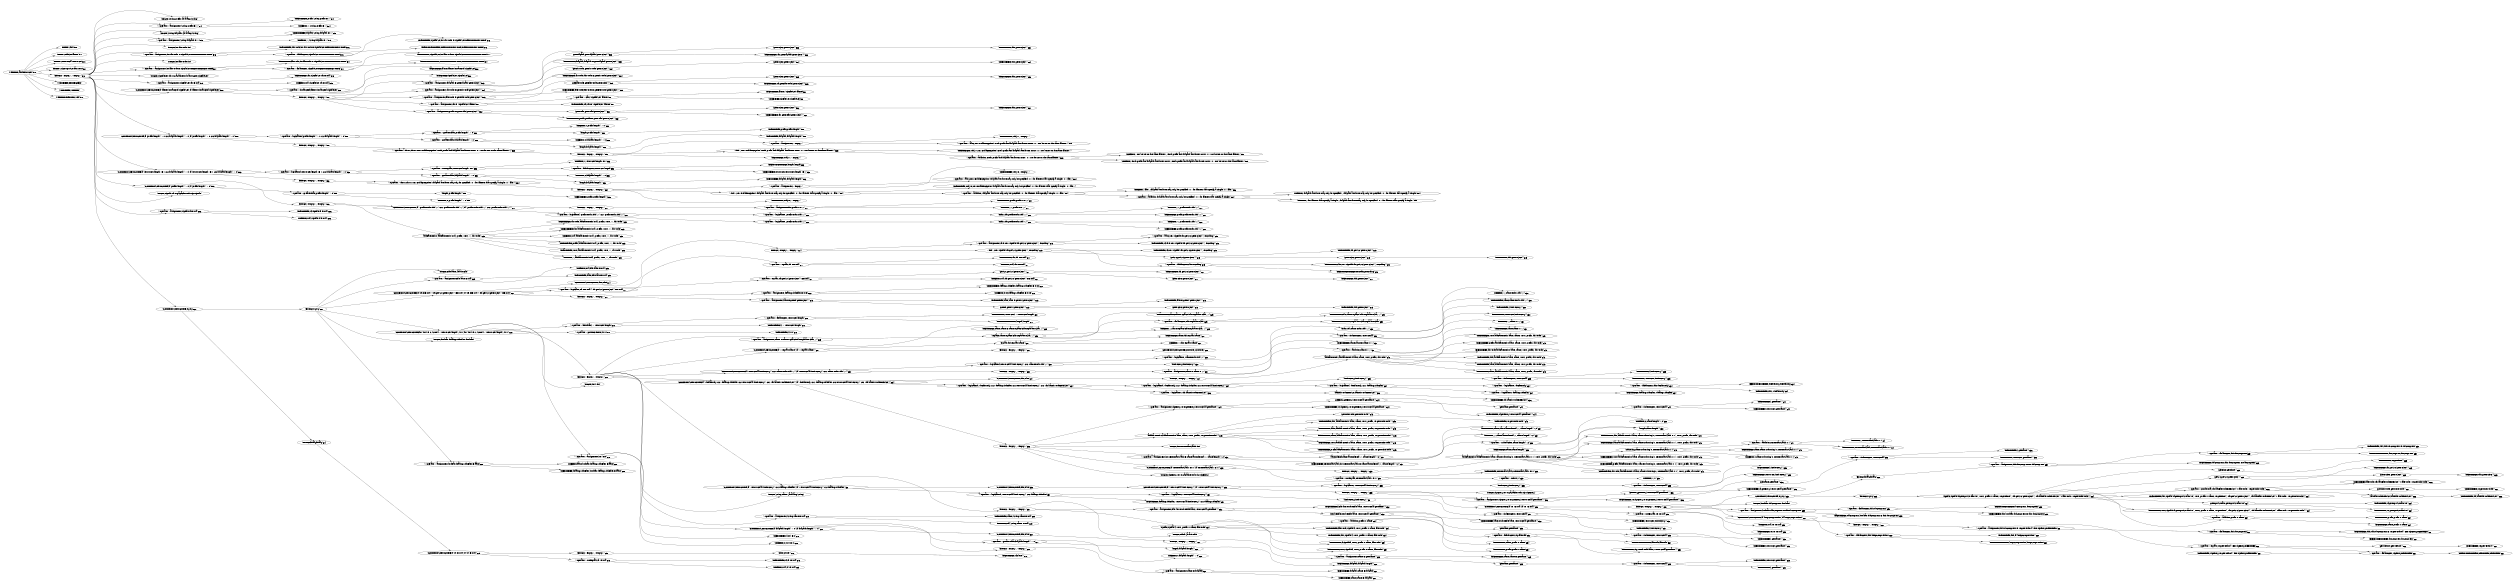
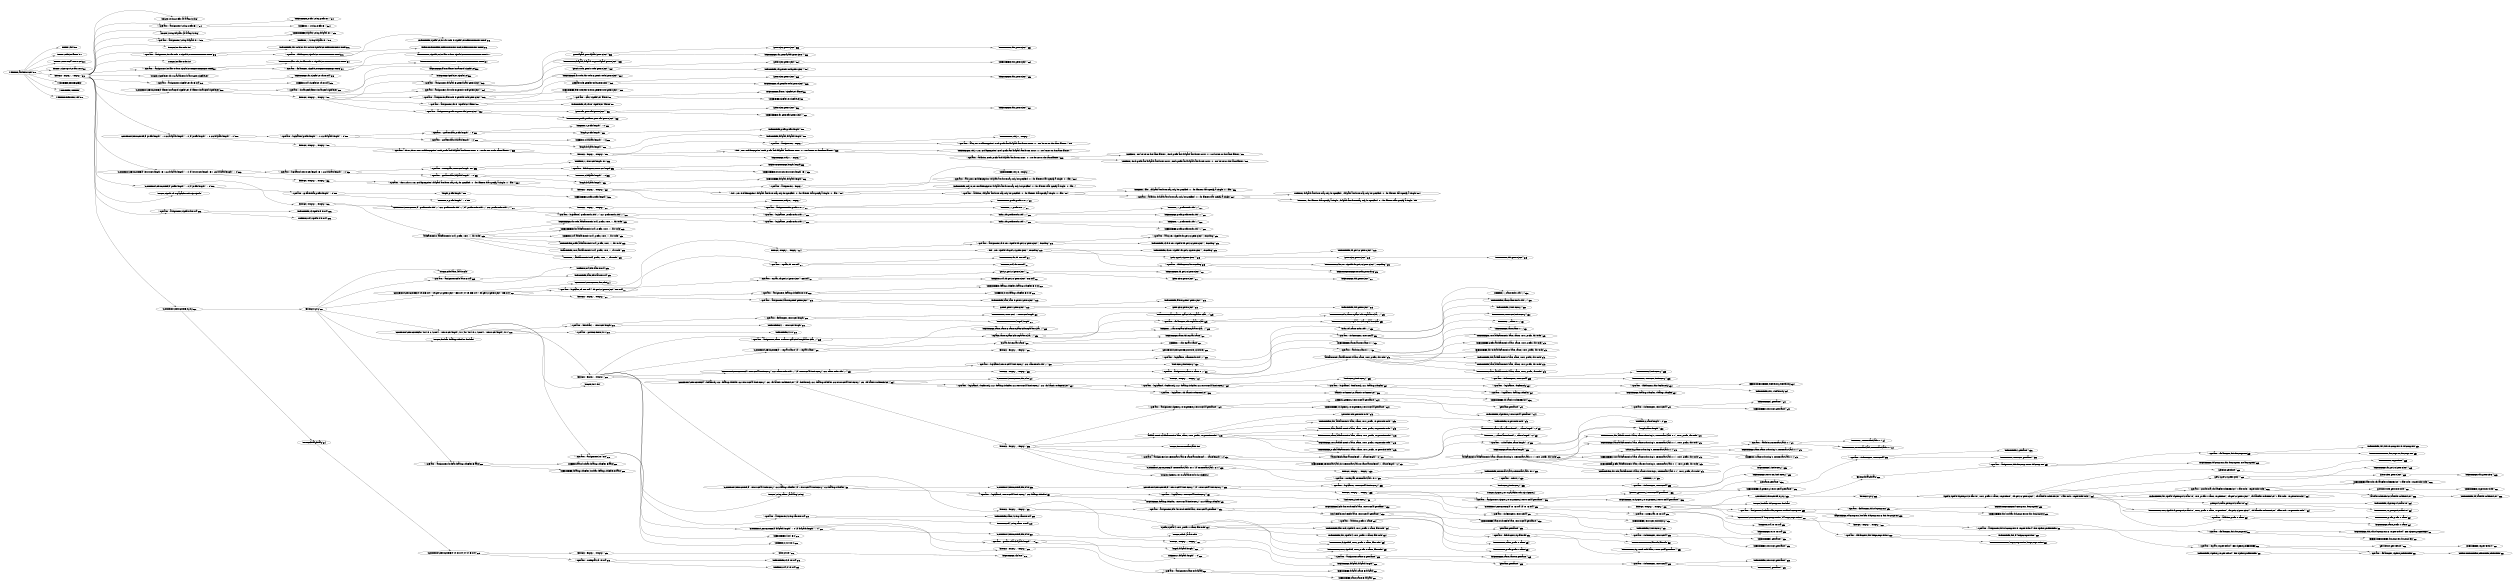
node "(IDENTIFIER,zfs,getDirMode(getProject()))": added
node "(<operator>.postIncrement,i++)": text "918" -> "618"
